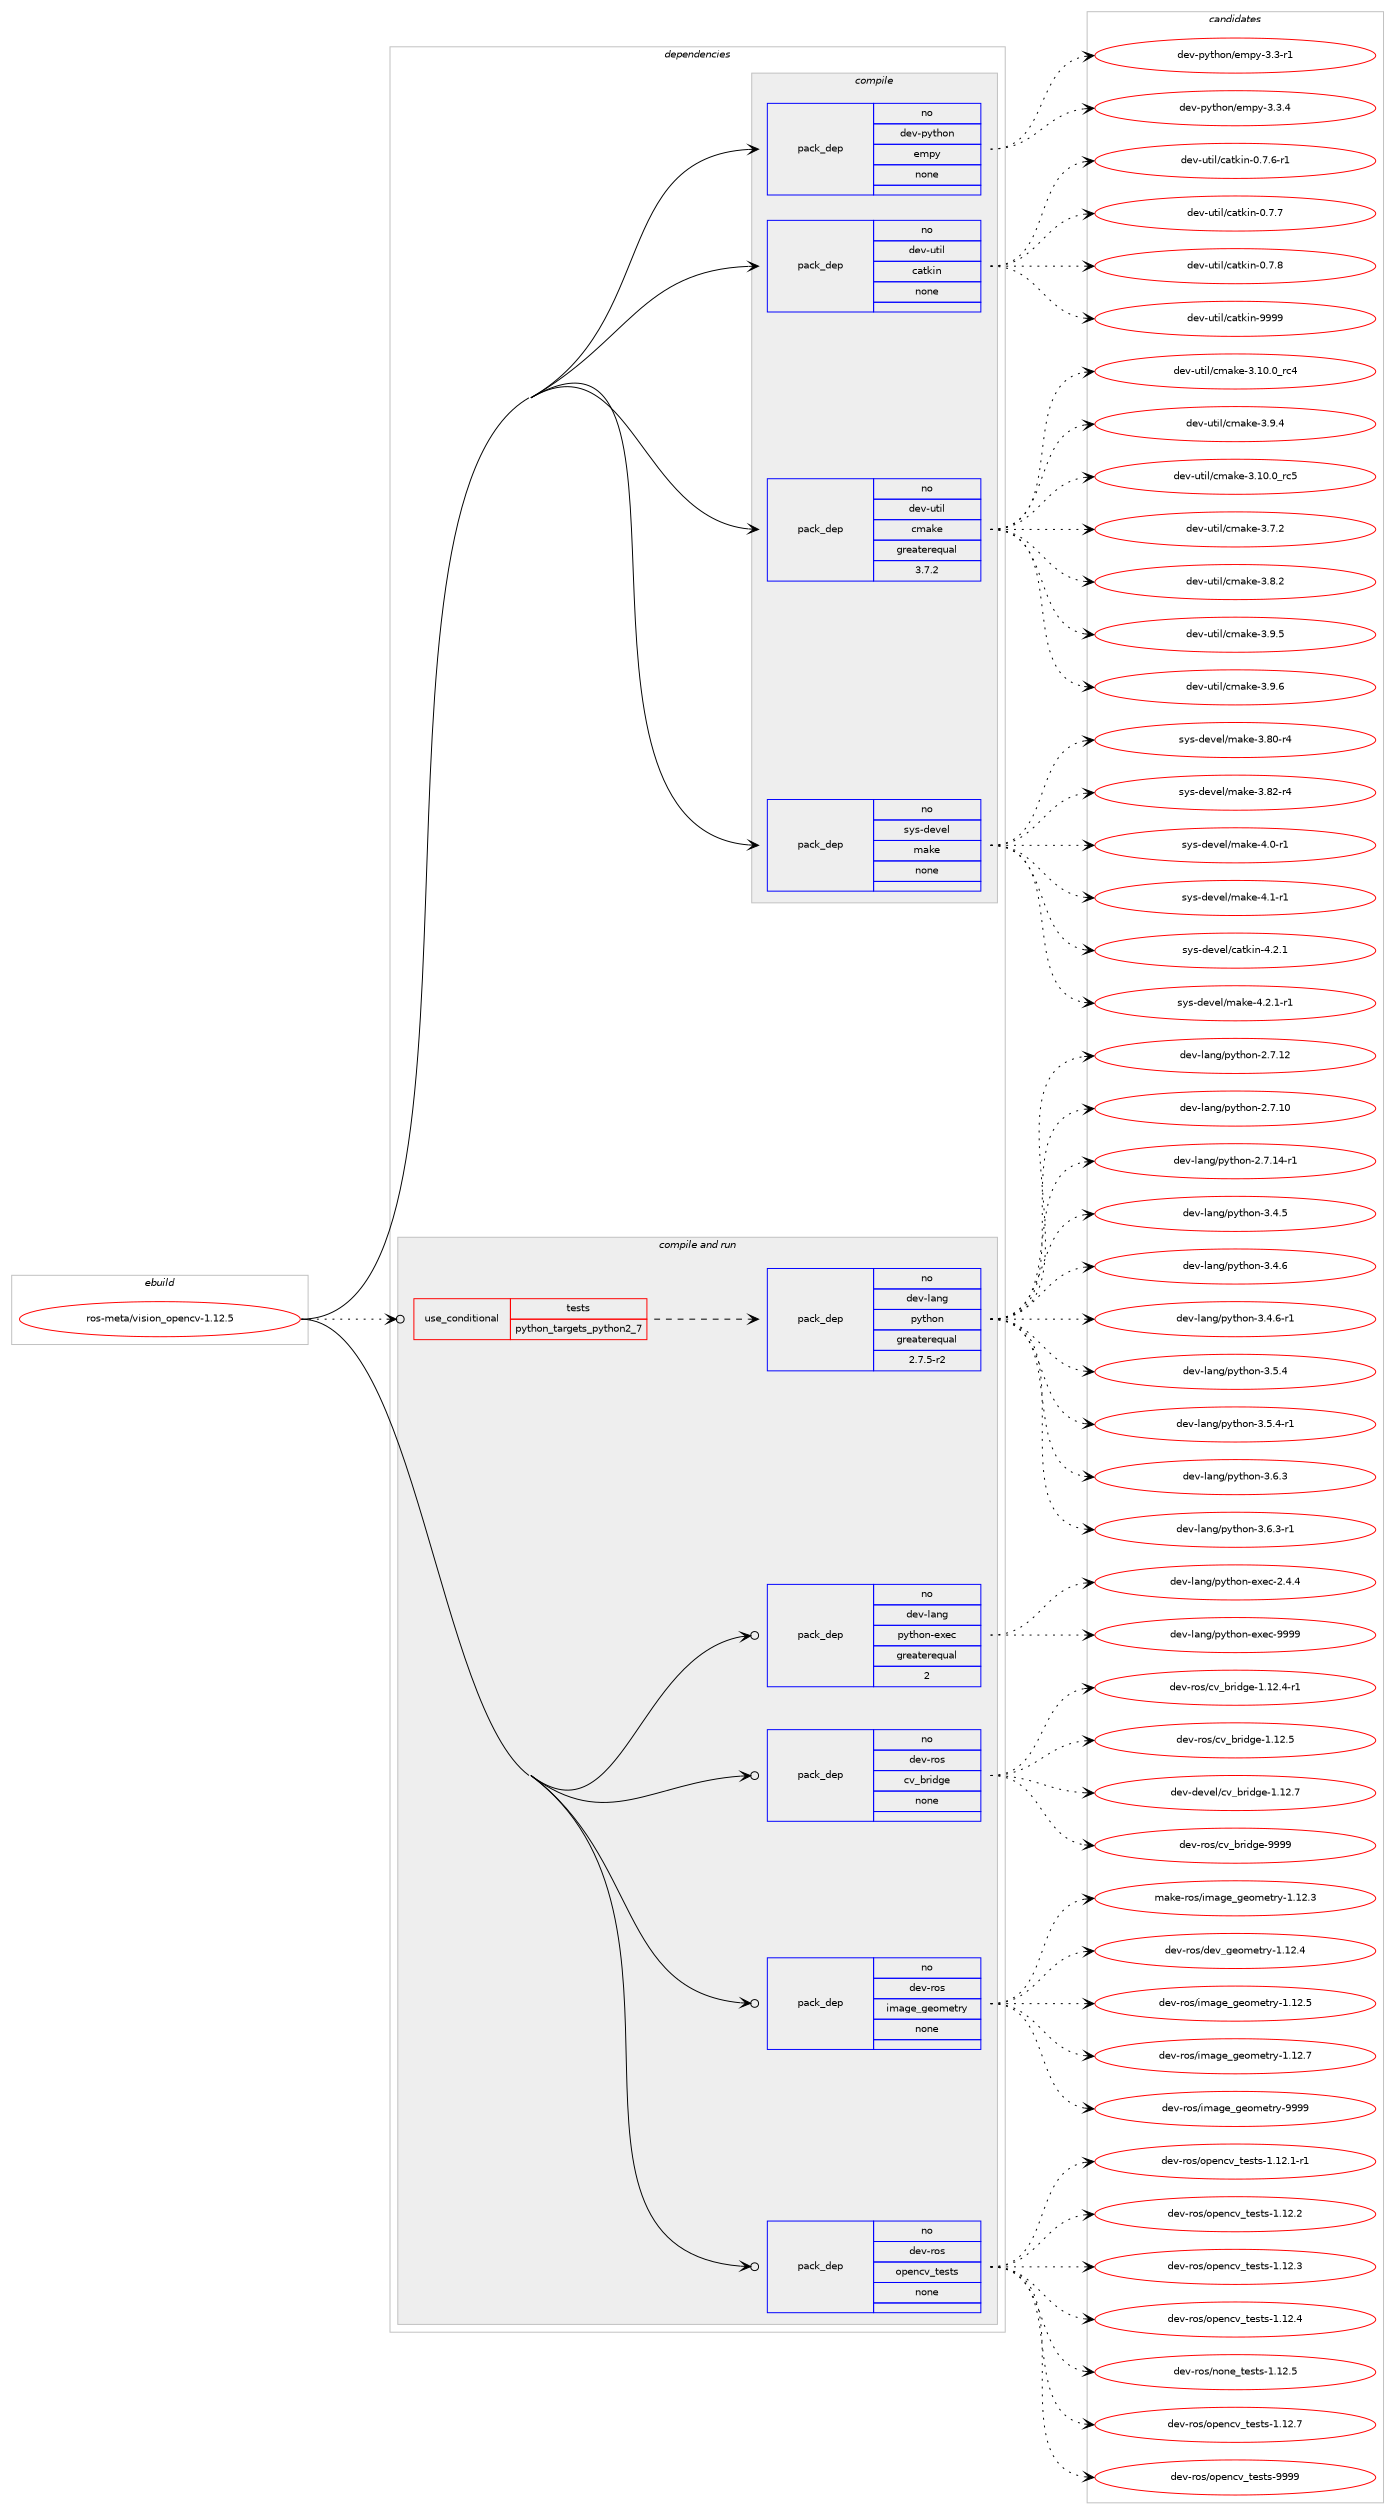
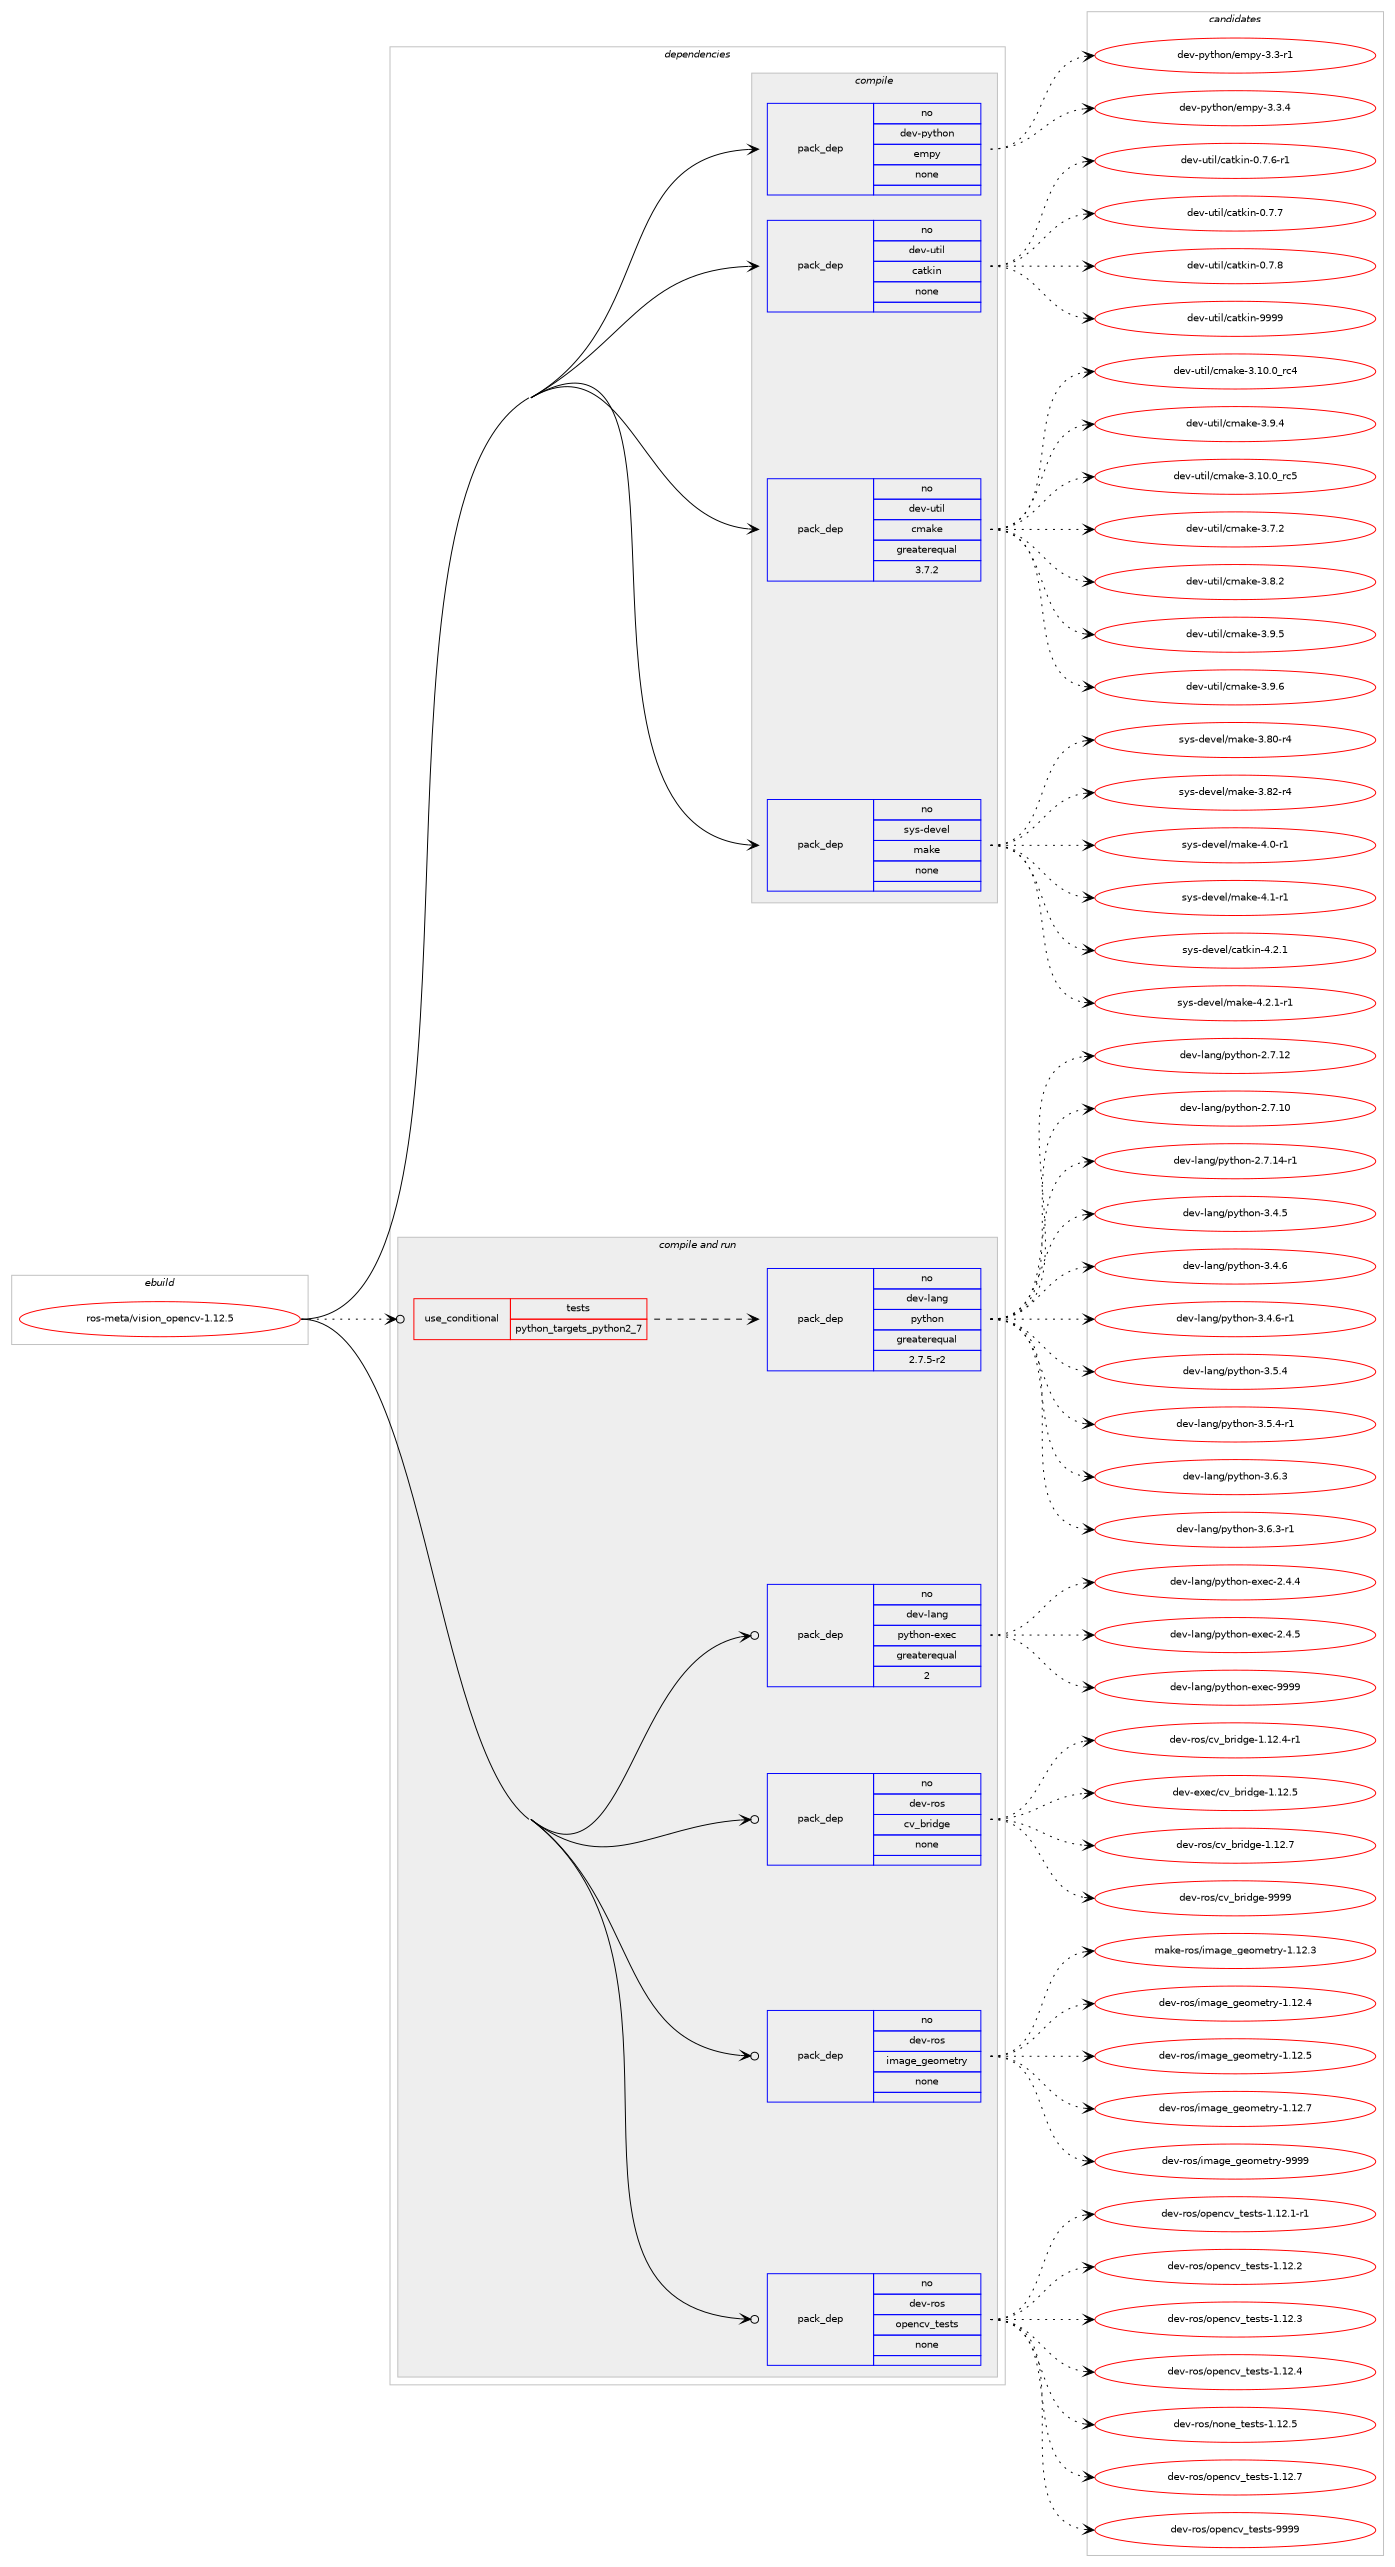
node "dev-lang/python-exec-2.4.5": added
node "dev-ros/cv_bridge-1.12.5": label "dev-ros/cv_bridge-1.12.5" -> "dev-exec/cv_bridge-1.12.5"
node "dev-devel/cv_bridge-1.12.7": label "dev-devel/cv_bridge-1.12.7" -> "dev-ros/cv_bridge-1.12.7"
node "dev-ros/dev_geometry-1.12.4": label "dev-ros/dev_geometry-1.12.4" -> "dev-ros/image_geometry-1.12.4"
